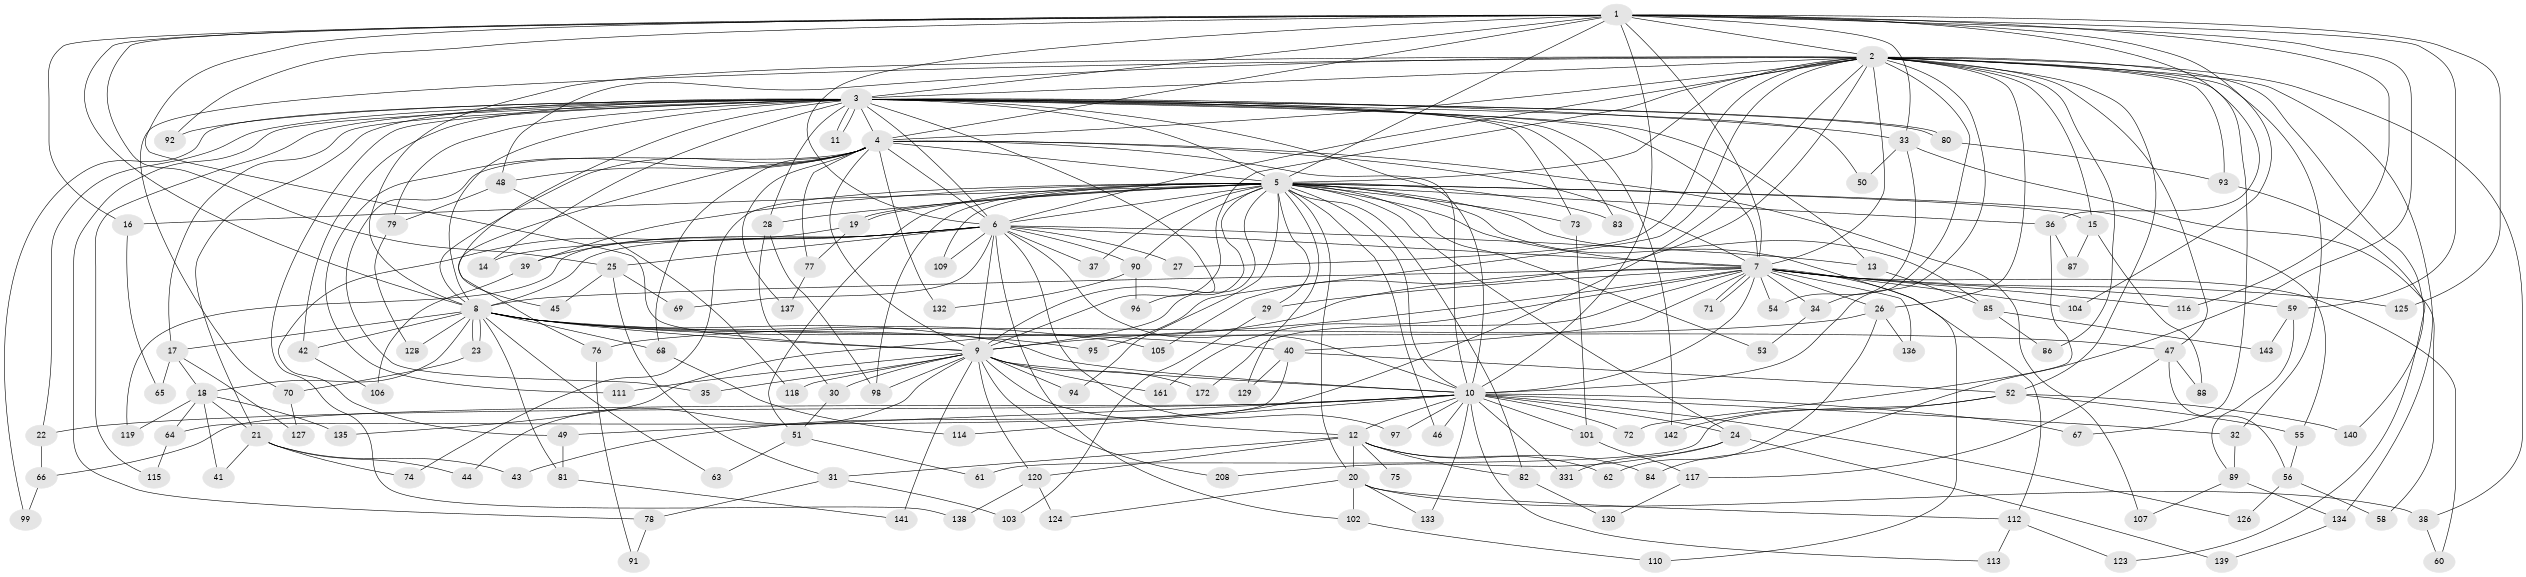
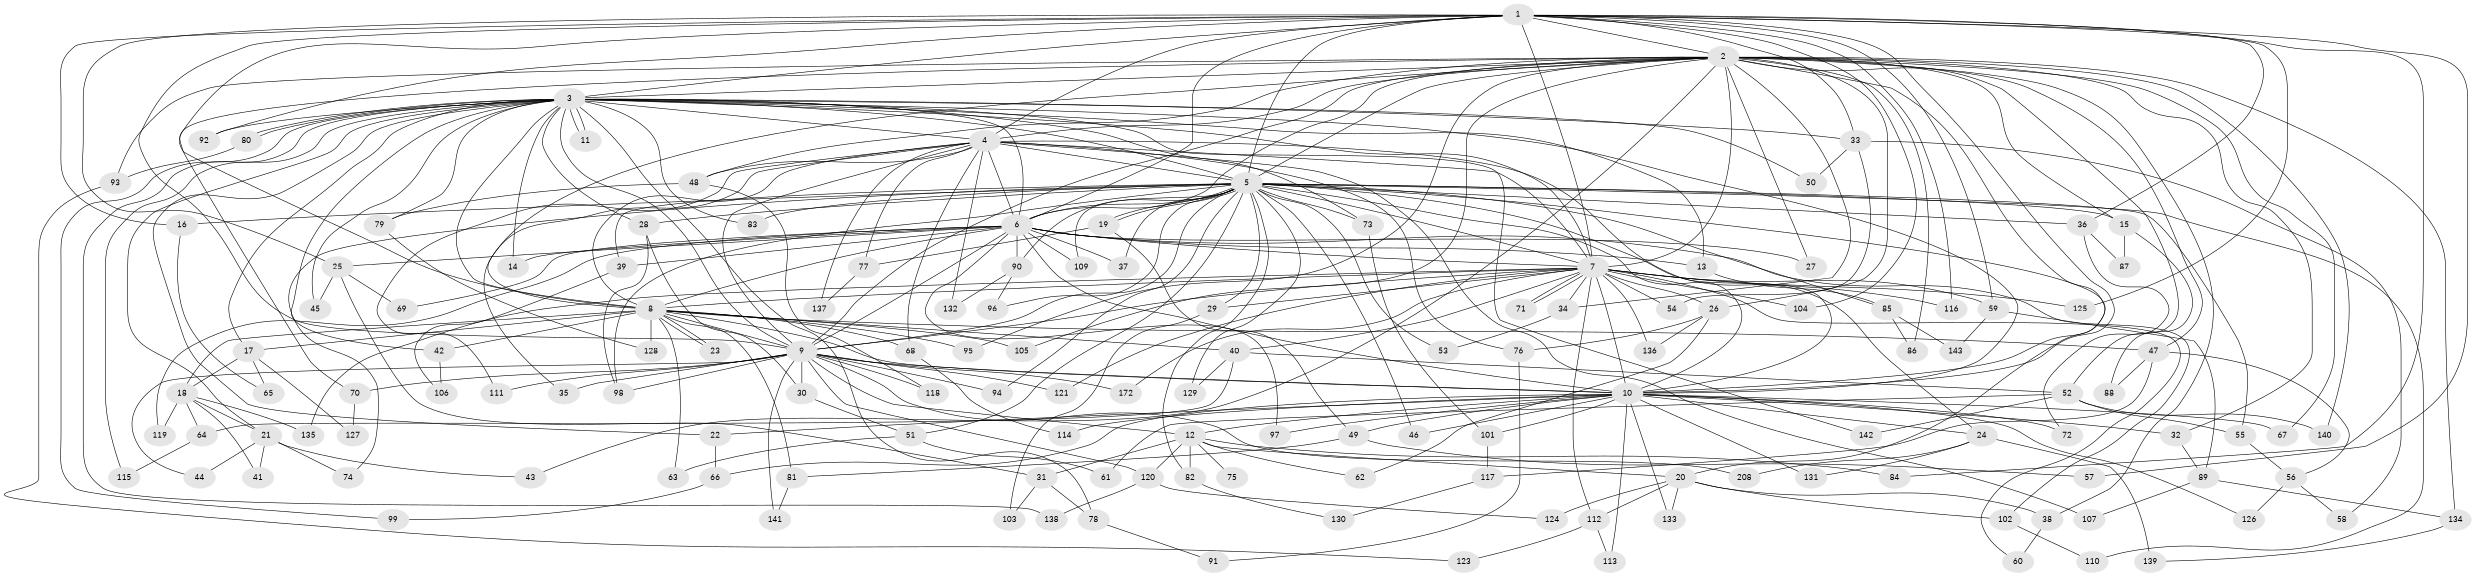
edge "23" -- "70": now "9" -- "70"
node "161": label "161" -> "121"
node "331": label "331" -> "131"
node "57": added
